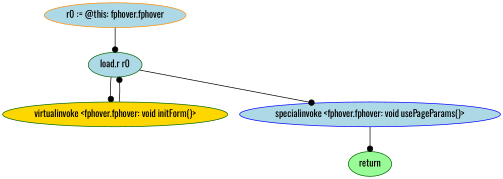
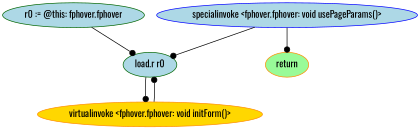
node "r0 := @this: fphover.fphover": color darkorange -> darkgreen
edge "load.r r0" -> "specialinvoke <fphover.fphover: void usePageParams()>": reversed
node "virtualinvoke <fphover.fphover: void initForm()>": color darkgreen -> darkorange
node "return": color darkgreen -> darkorange
